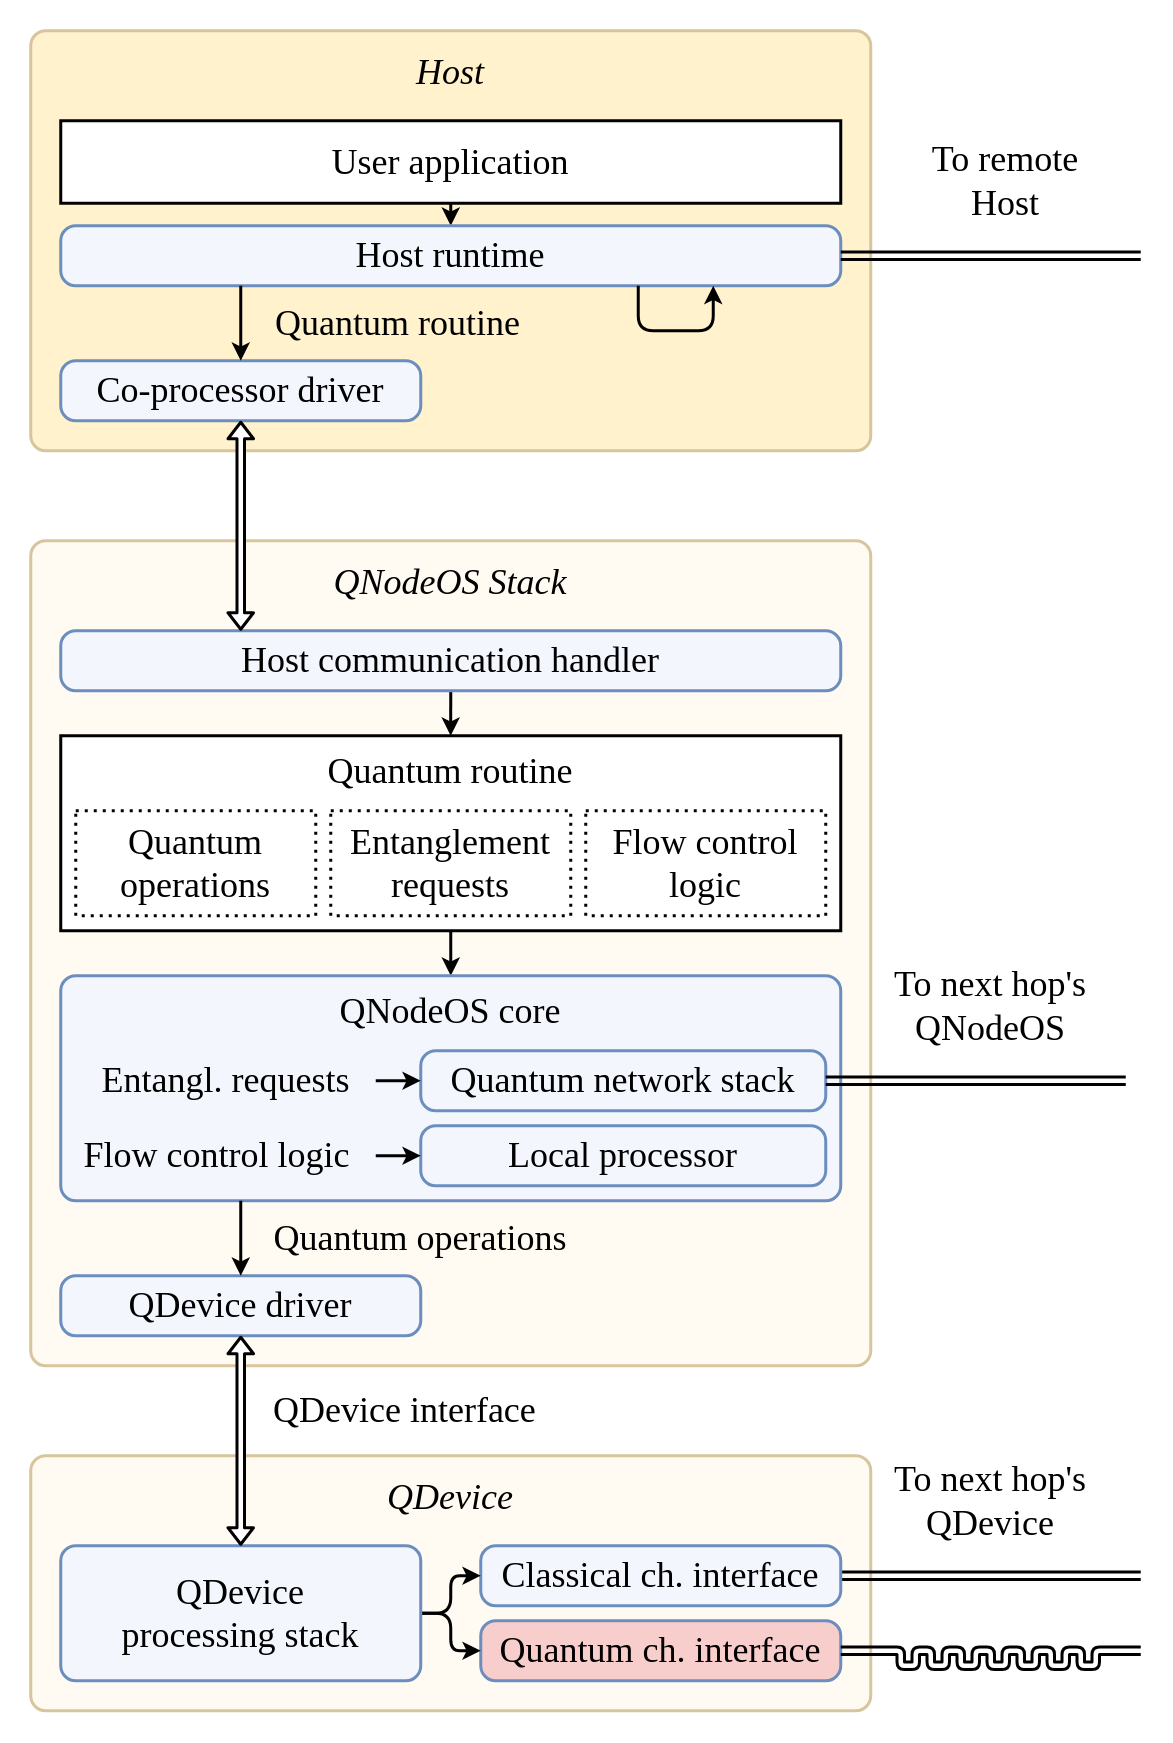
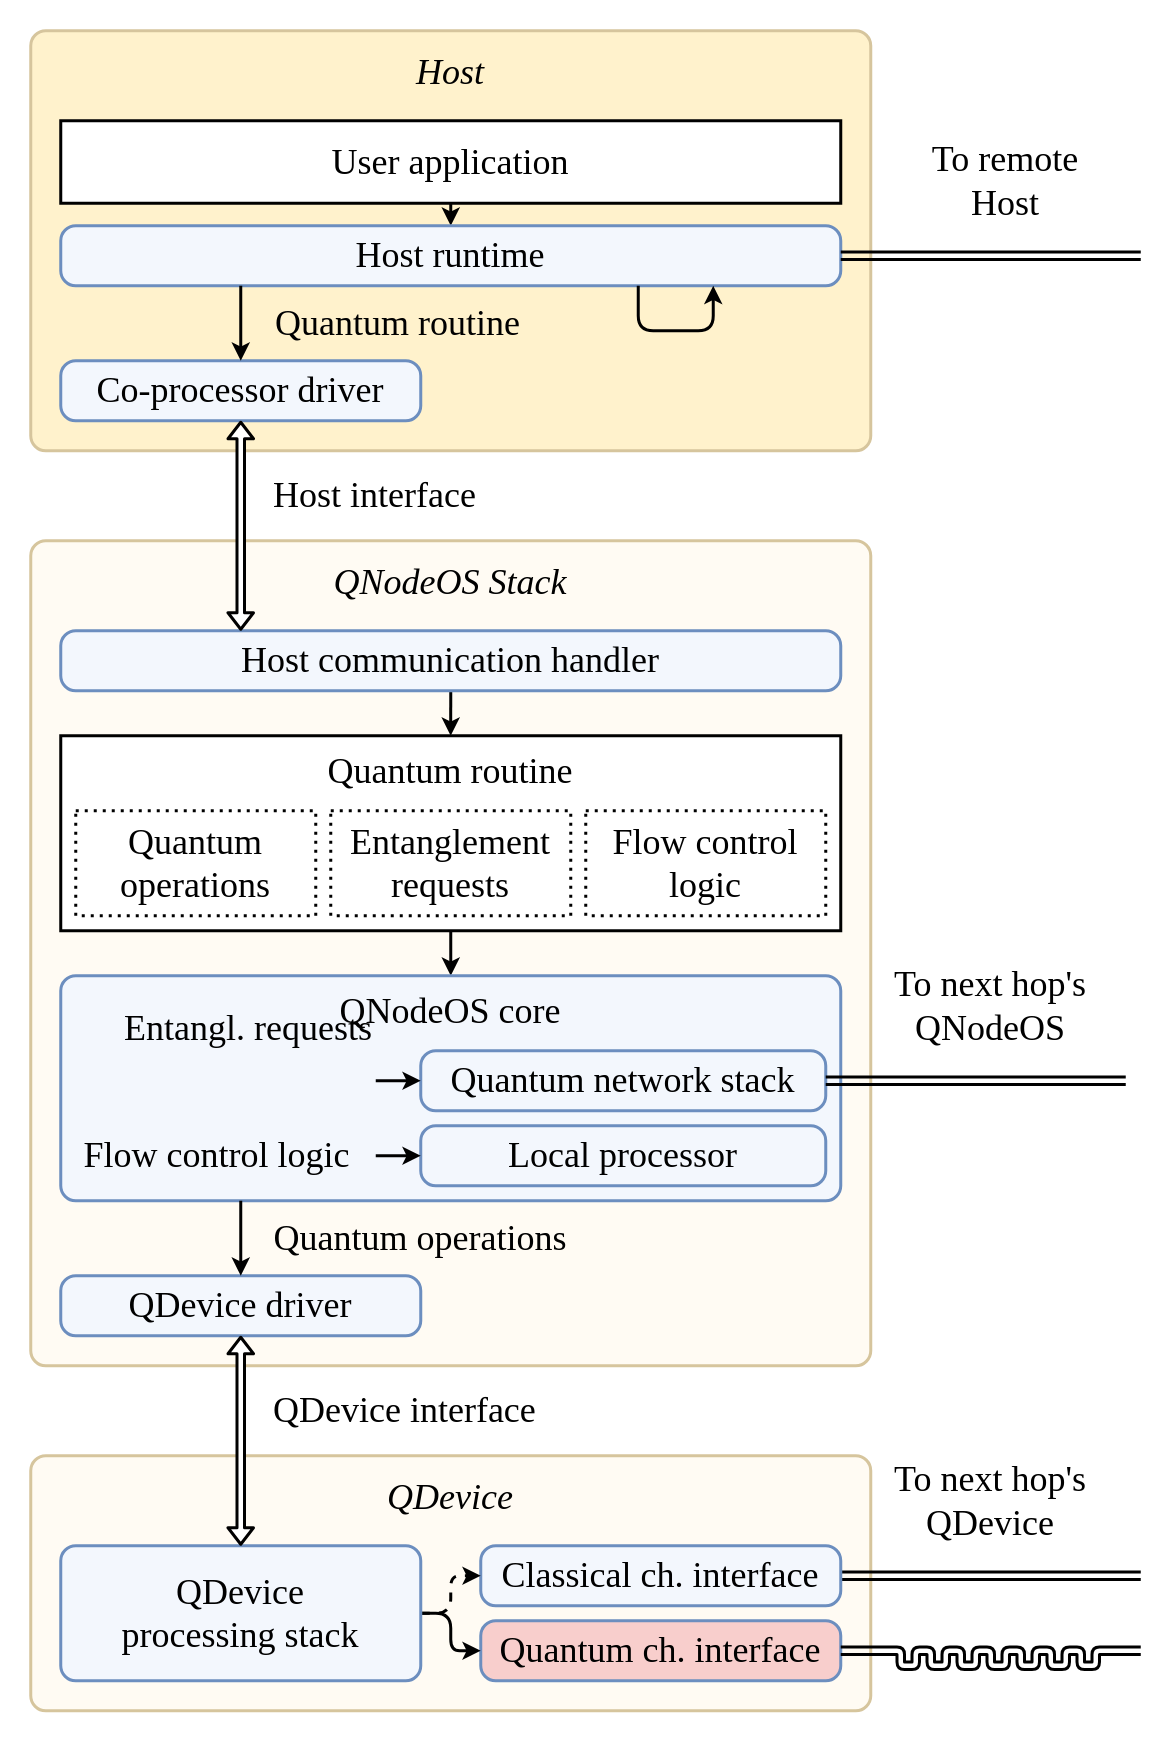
node "Host interface": added
node "Entangl. requests": moved (215, 1081) -> (237, 1028)
edge "QDevice processing stack" -> "Classical ch. interface": style solid -> dashed
